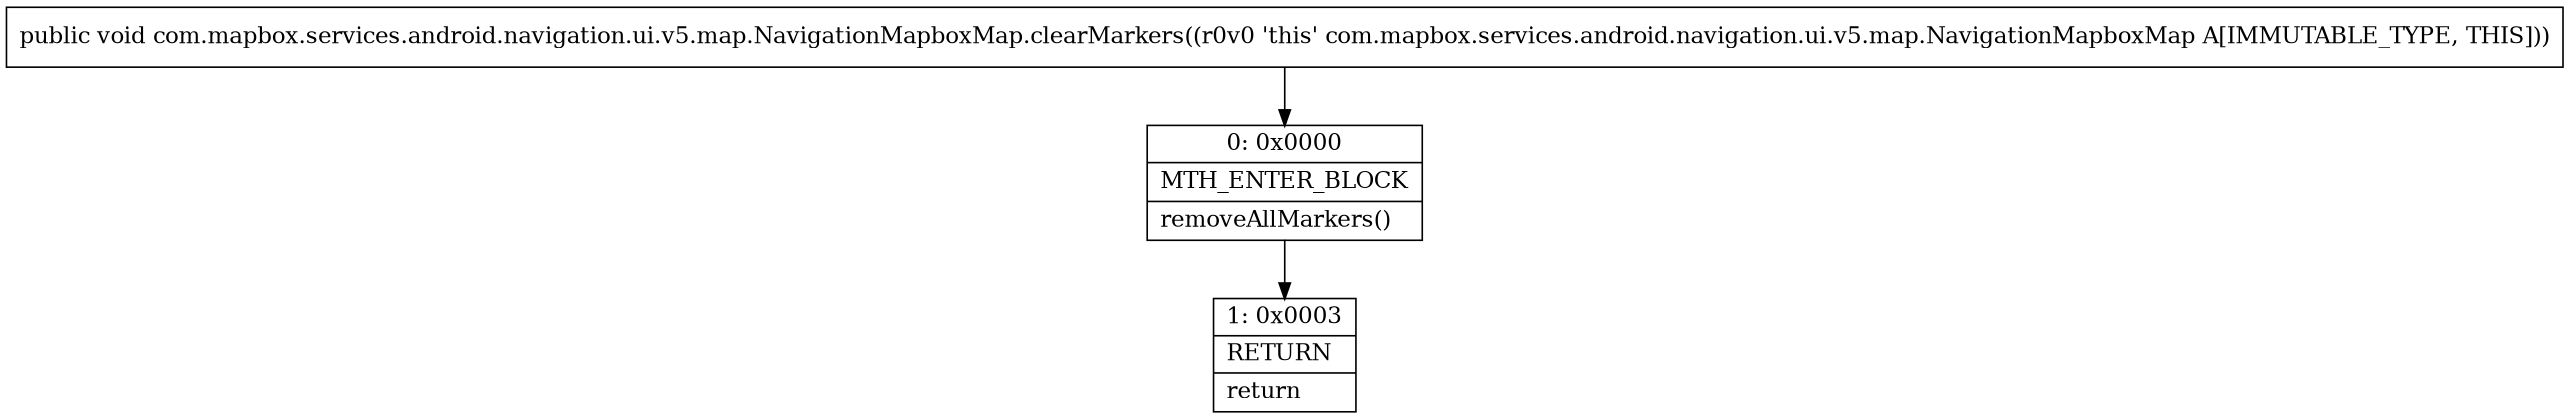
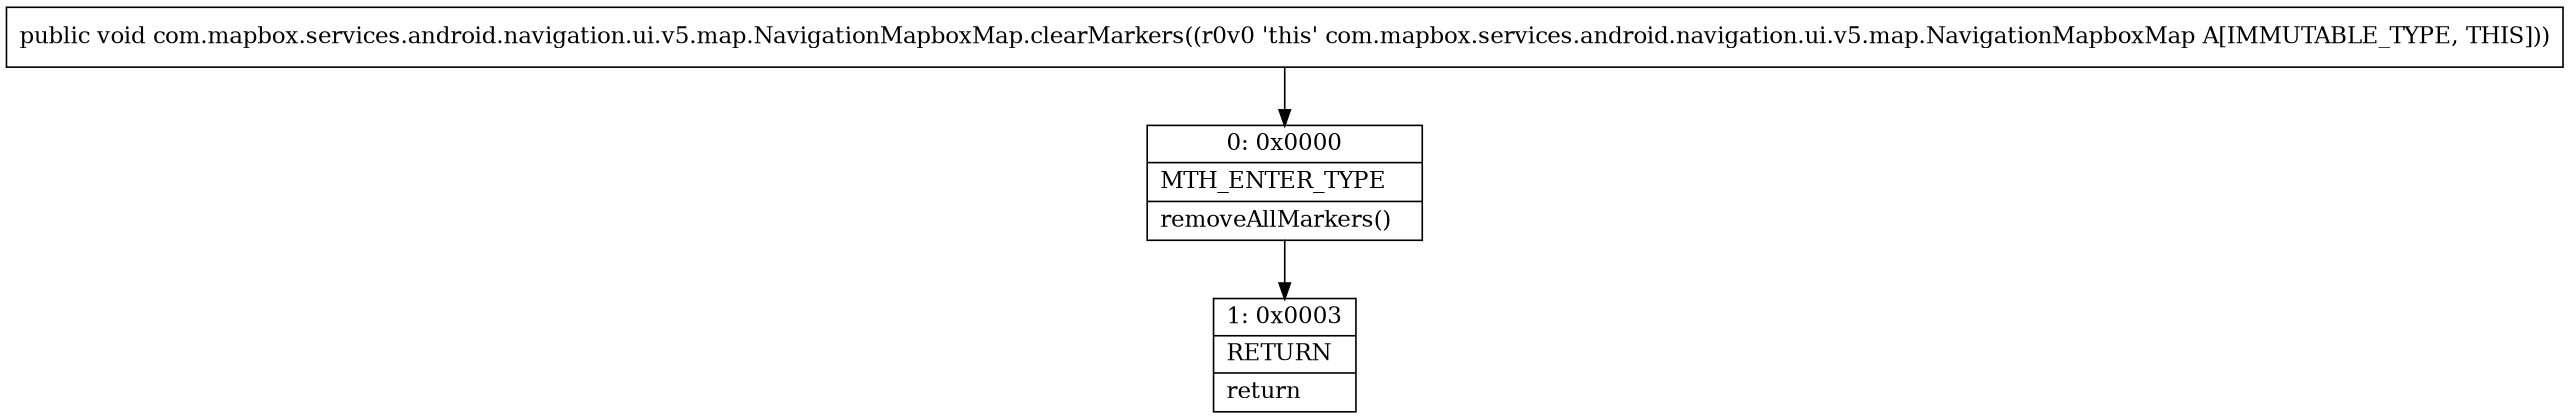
node "0: 0x0000": text "MTH_ENTER_BLOCK" -> "MTH_ENTER_TYPE"
